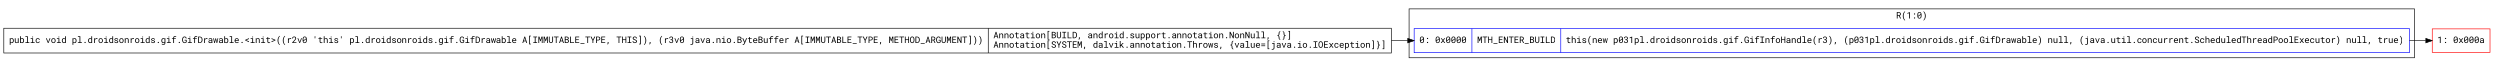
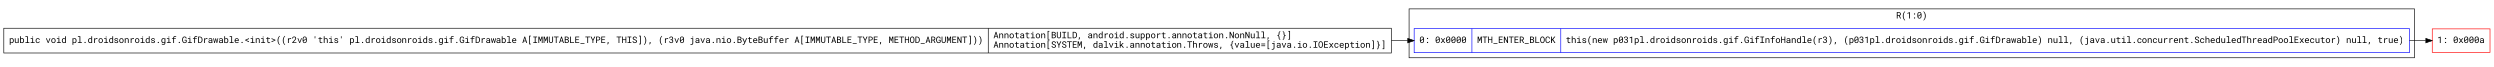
node "0: 0x0000": text "MTH_ENTER_BUILD" -> "MTH_ENTER_BLOCK"
